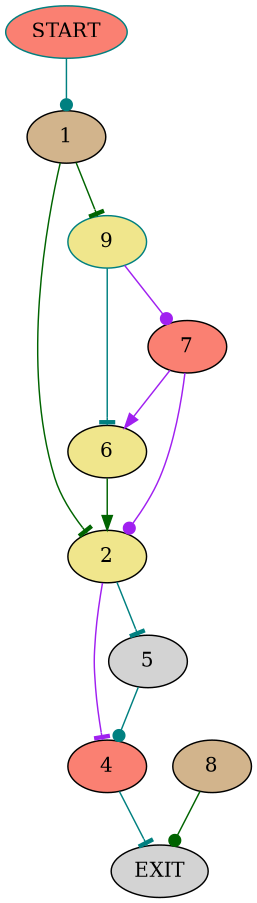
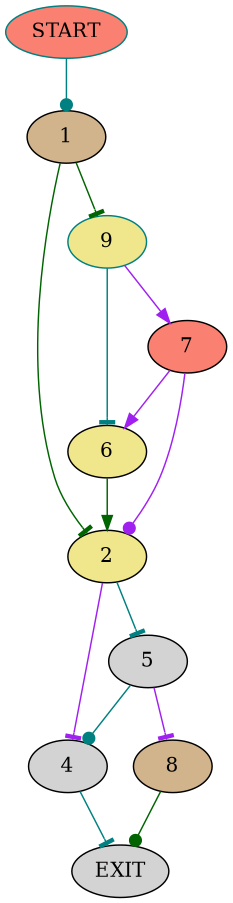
edge "9" -> "7": arrowhead dot -> normal
edge "5" -> "8": added
node "4": fillcolor salmon -> lightgrey
